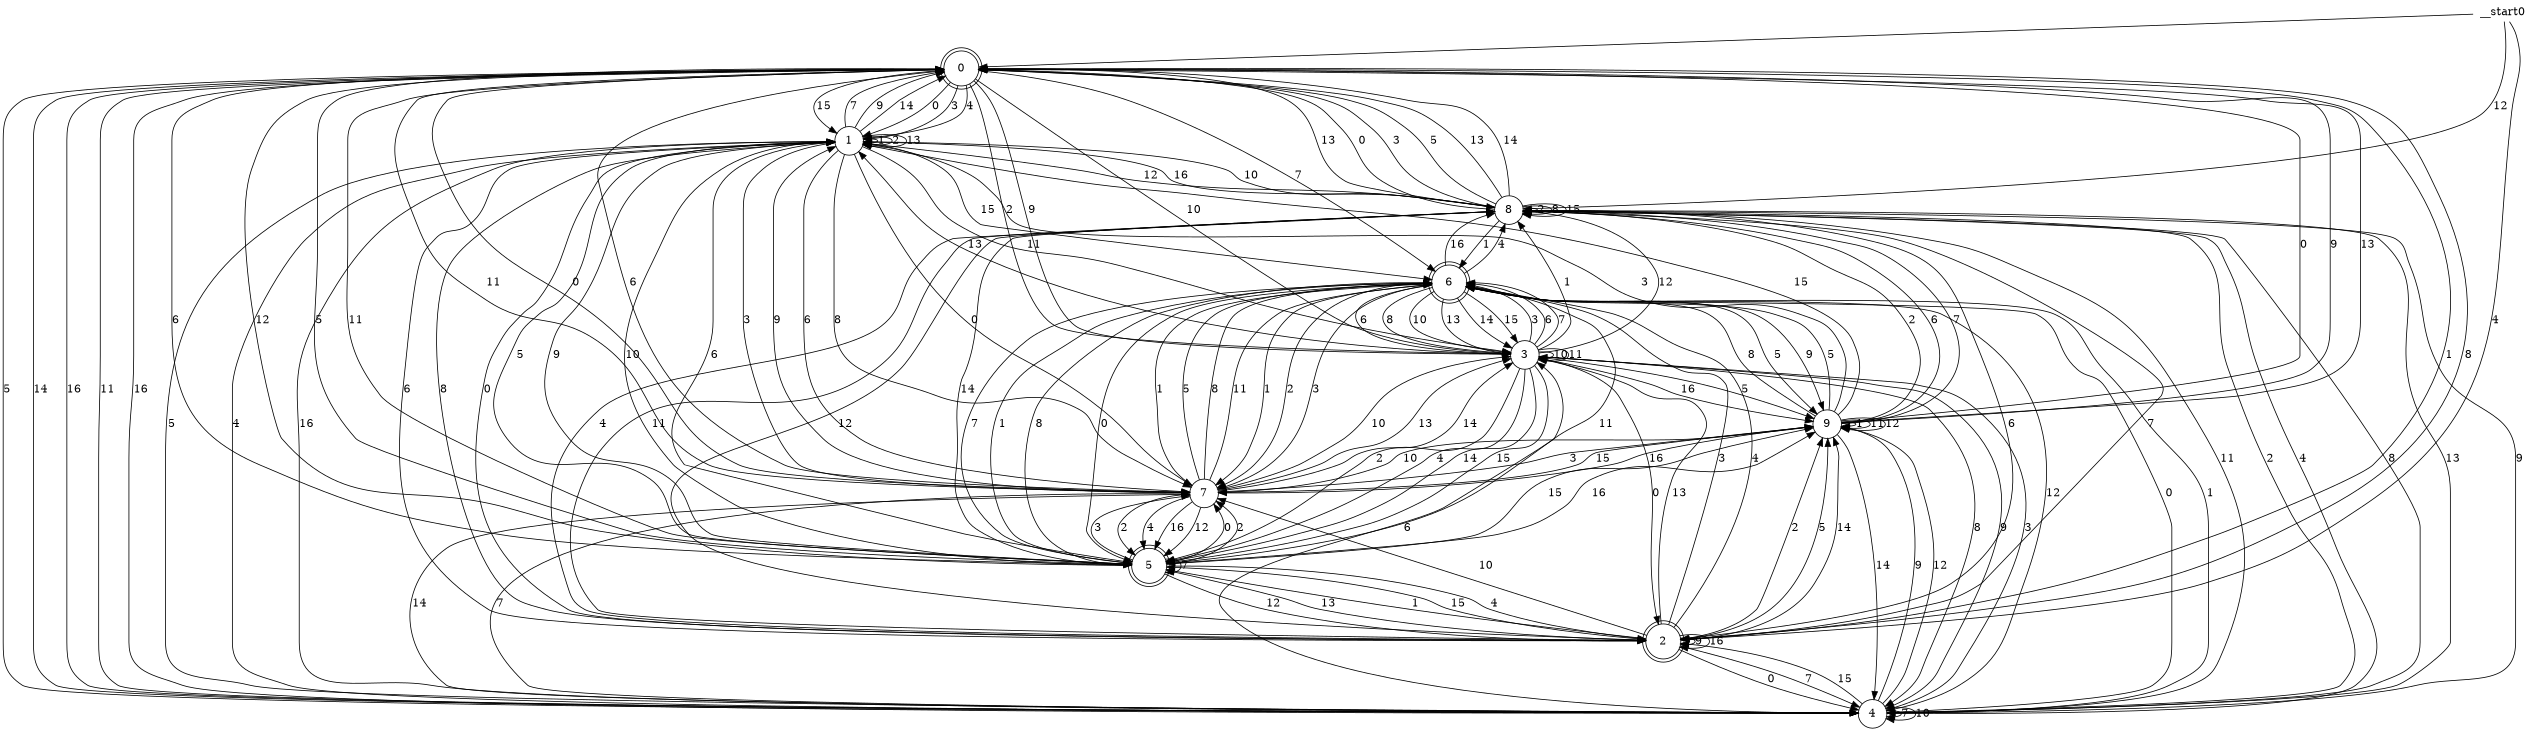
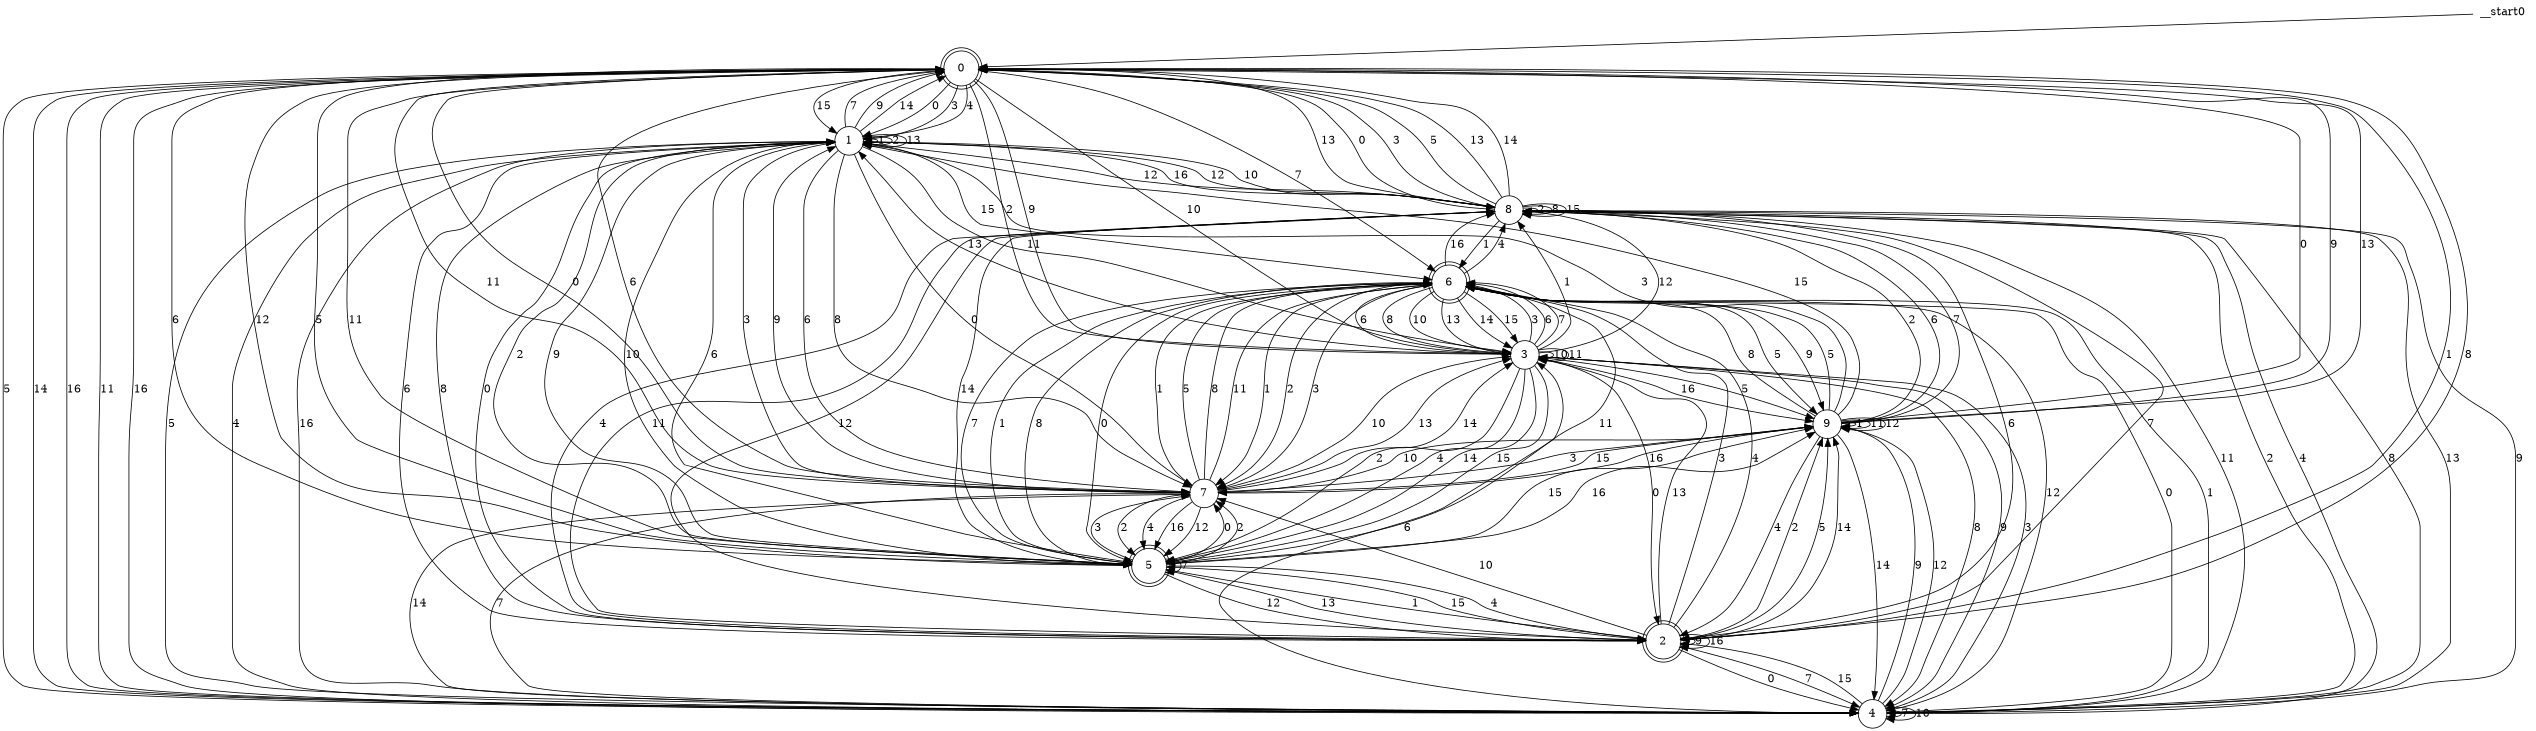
edge "__start0" -> "8": now "1" -> "8"
edge "1" -> "5": label "5" -> "2"
edge "__start0" -> "2": now "9" -> "2"
